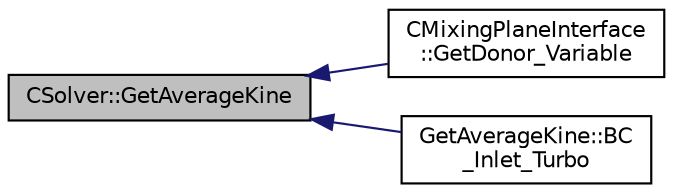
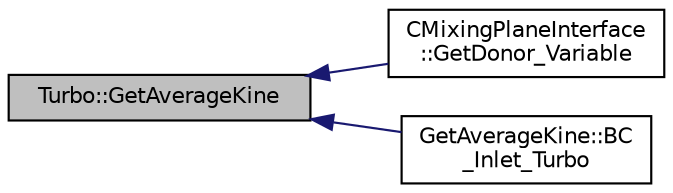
node "CSolver::GetAverageKine": label "CSolver::GetAverageKine" -> "Turbo::GetAverageKine"
